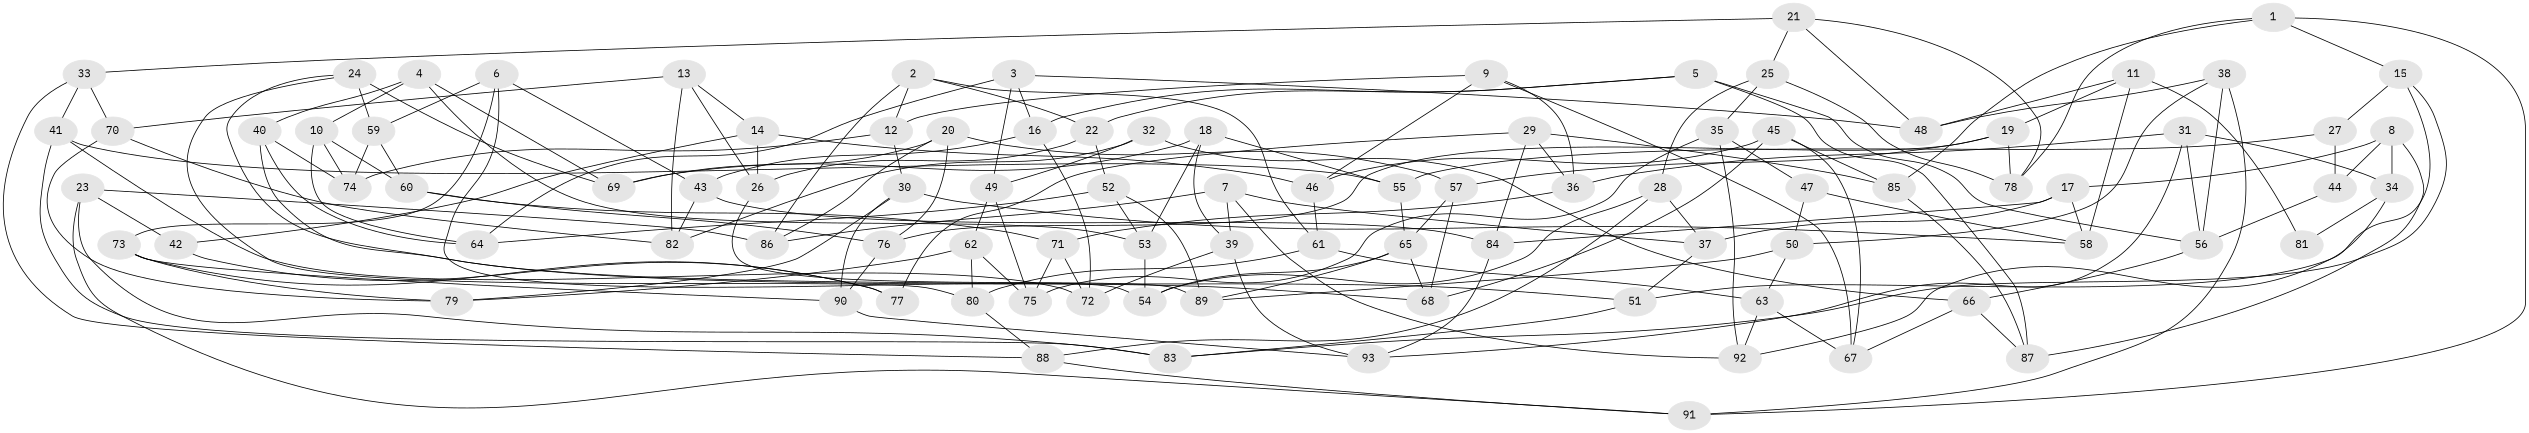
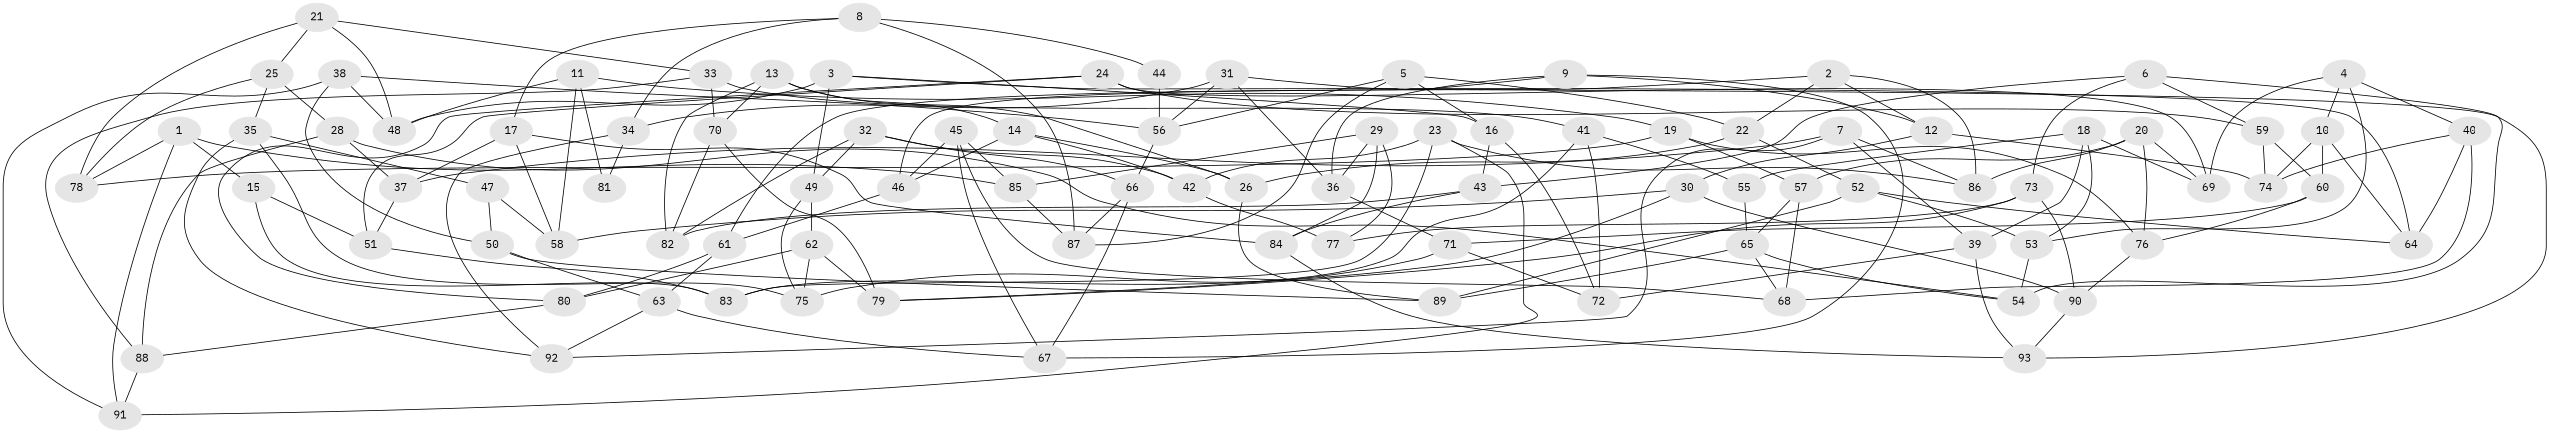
node "27": removed
edge "32" -- "42": added
